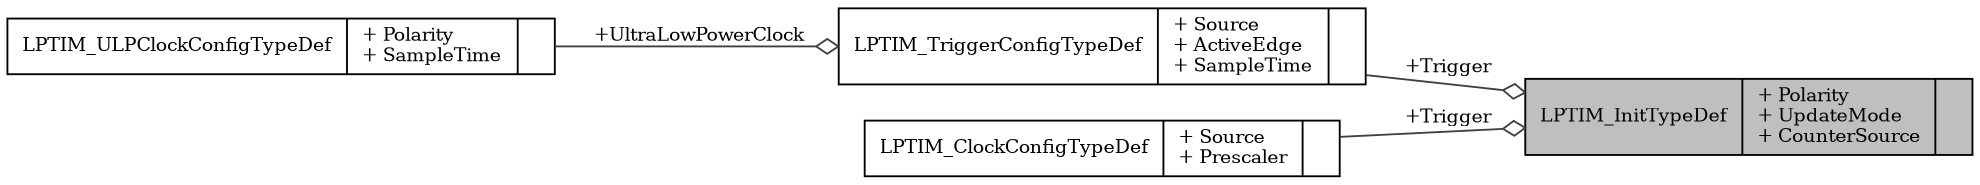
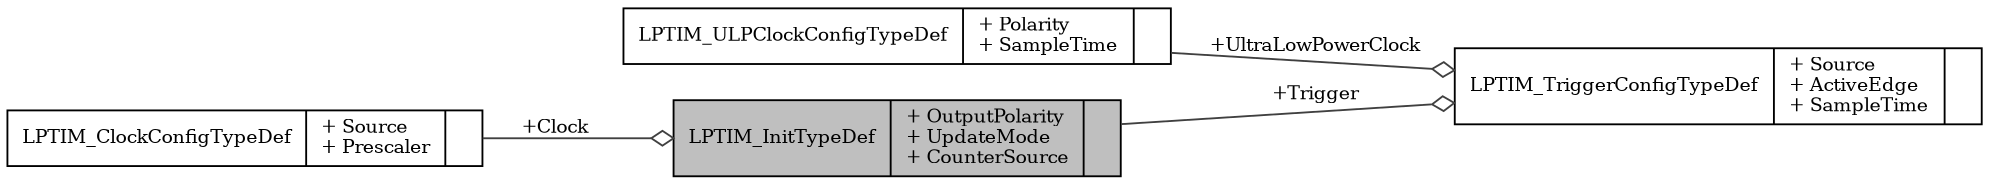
edge "LPTIM_TriggerConfigTypeDef" -> "LPTIM_InitTypeDef": reversed
node "LPTIM_InitTypeDef": text "+ Polarity" -> "+ OutputPolarity"
edge "LPTIM_ClockConfigTypeDef" -> "LPTIM_InitTypeDef": label " +Trigger" -> " +Clock"
